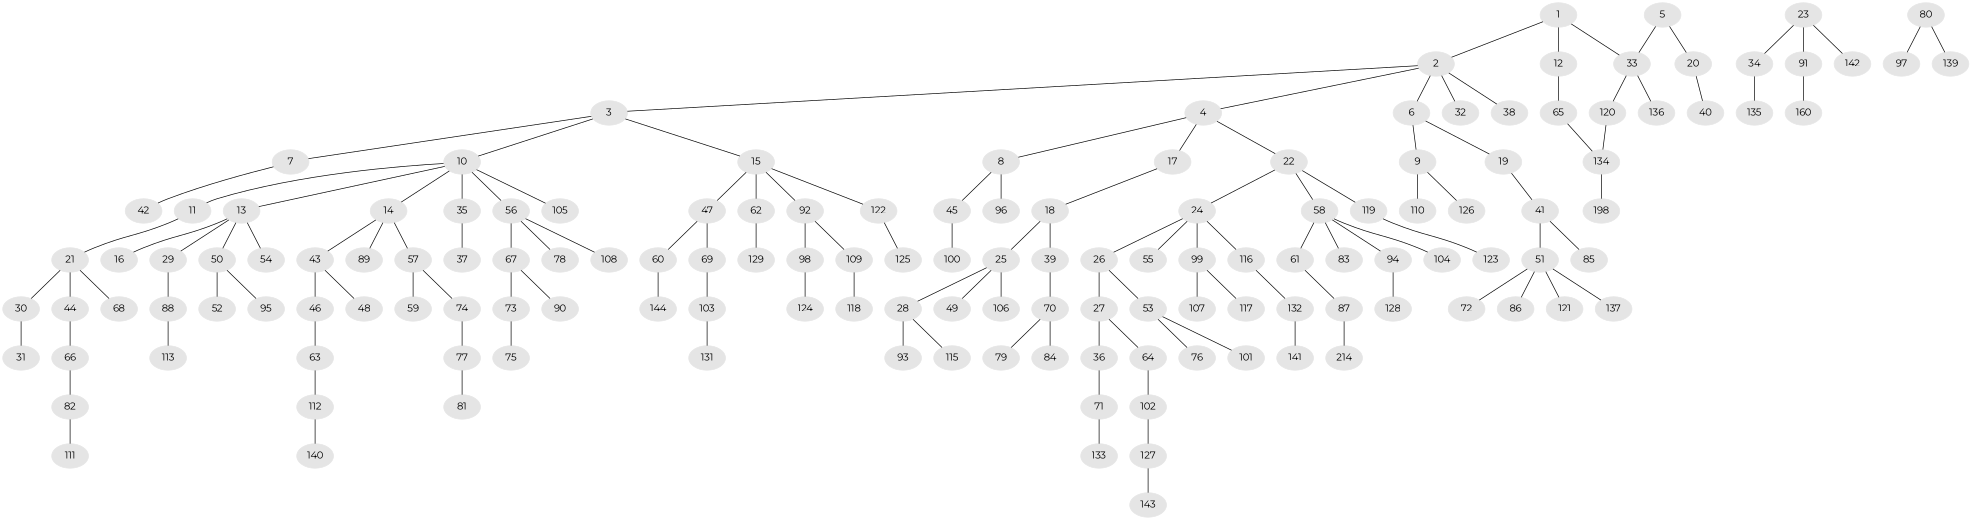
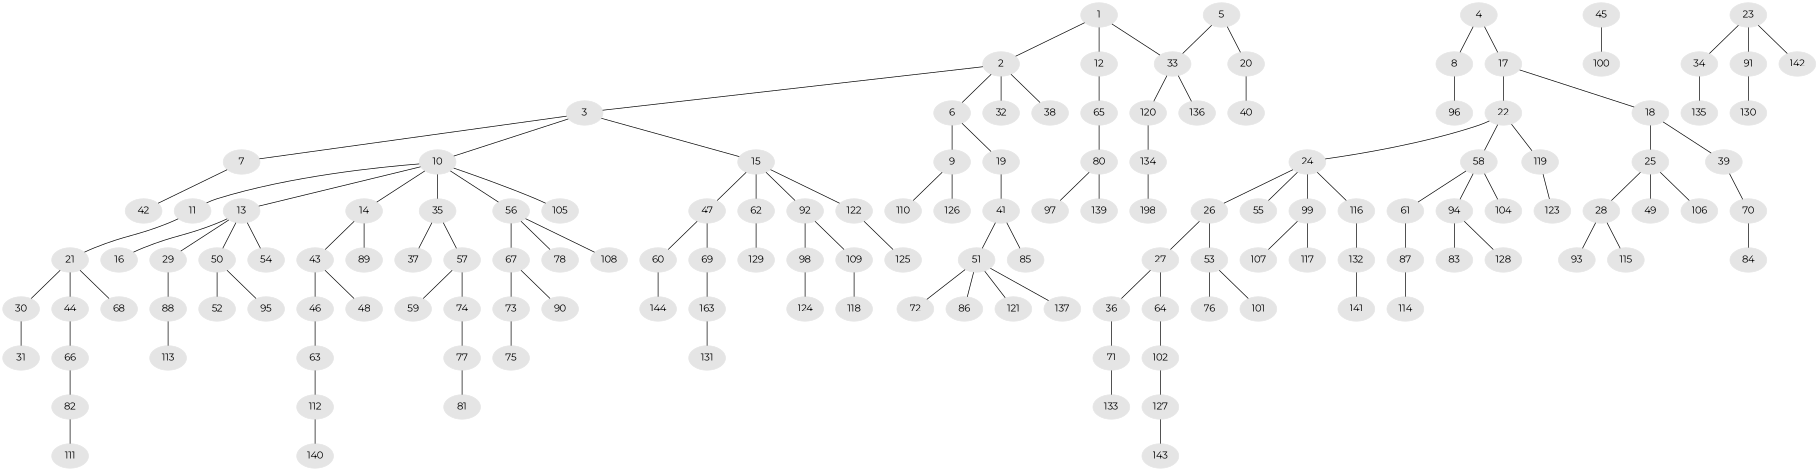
edge "2" -- "4": removed
node "160": label "160" -> "130"
edge "4" -- "22": now "17" -- "22"
edge "65" -- "134": now "65" -- "80"
edge "8" -- "45": removed
edge "58" -- "83": now "94" -- "83"
edge "14" -- "57": now "35" -- "57"
node "103": label "103" -> "163"
node "79": removed
node "214": label "214" -> "114"
